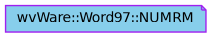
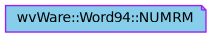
node "wvWare::Word97::NUMRM": label "wvWare::Word97::NUMRM" -> "wvWare::Word94::NUMRM"
